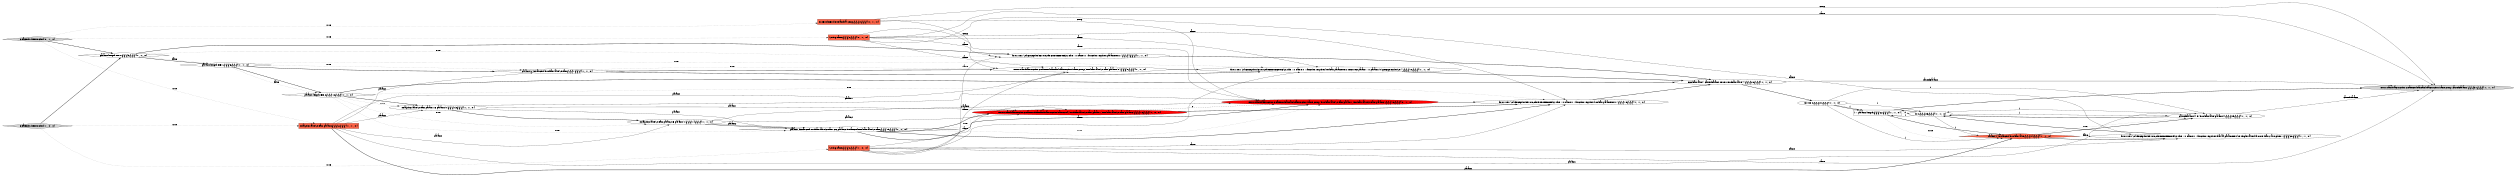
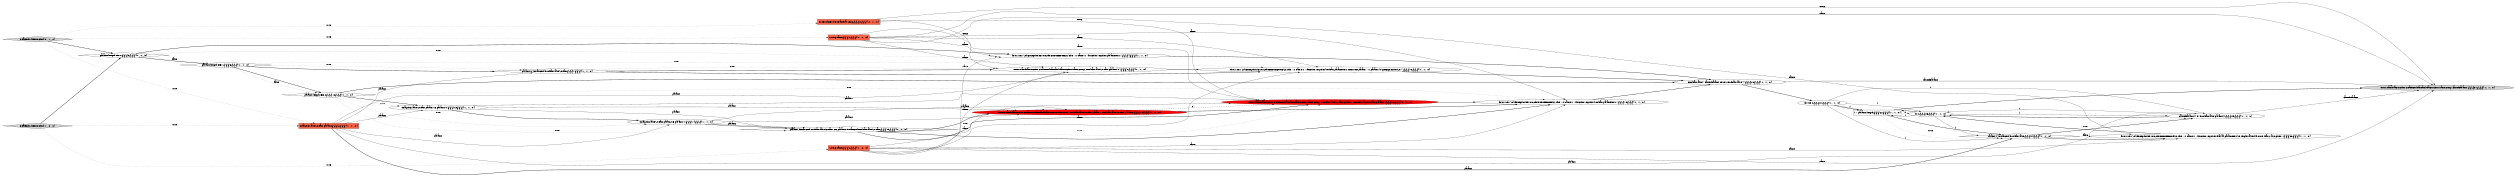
node "params(i( instanceof BooleanValue@@@24@@@['1', '1', '0']": fillcolor tomato -> white
